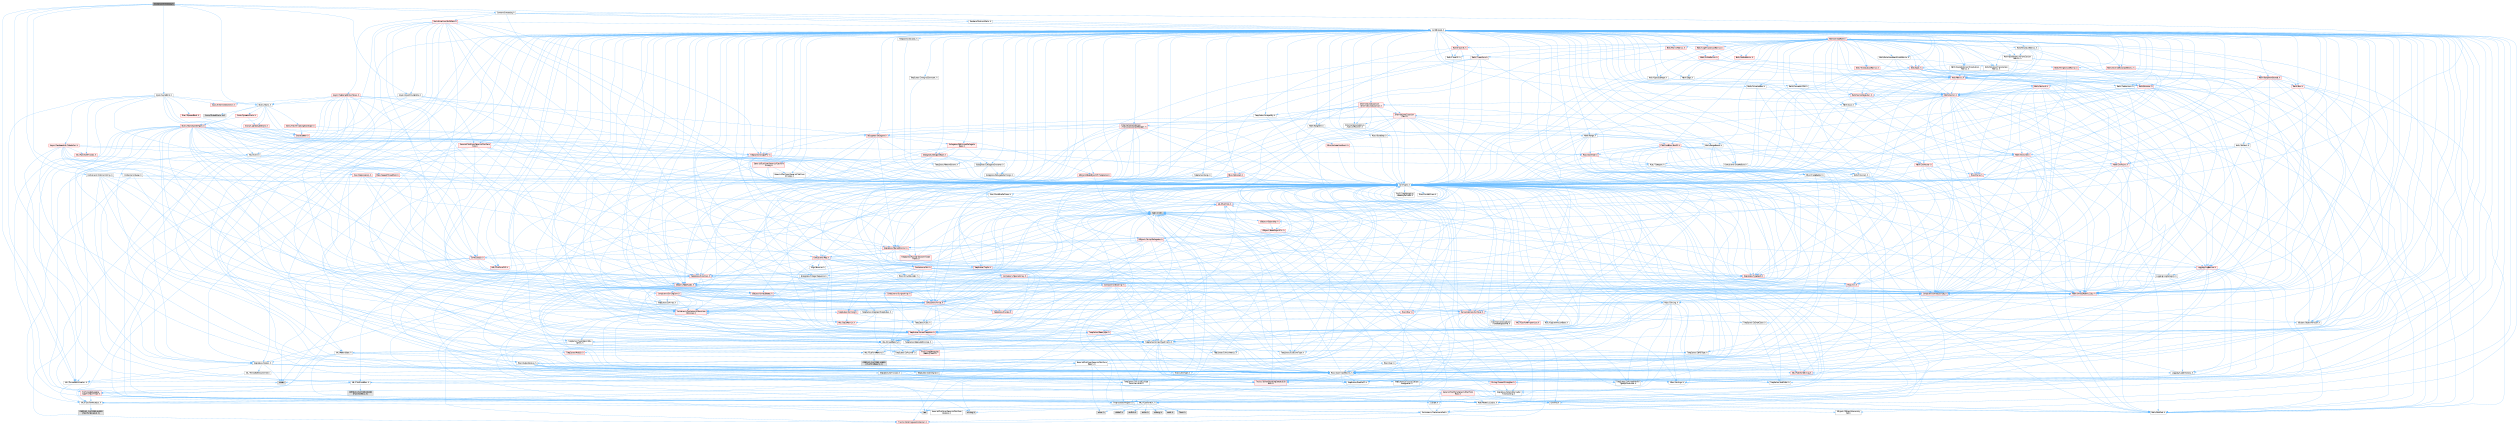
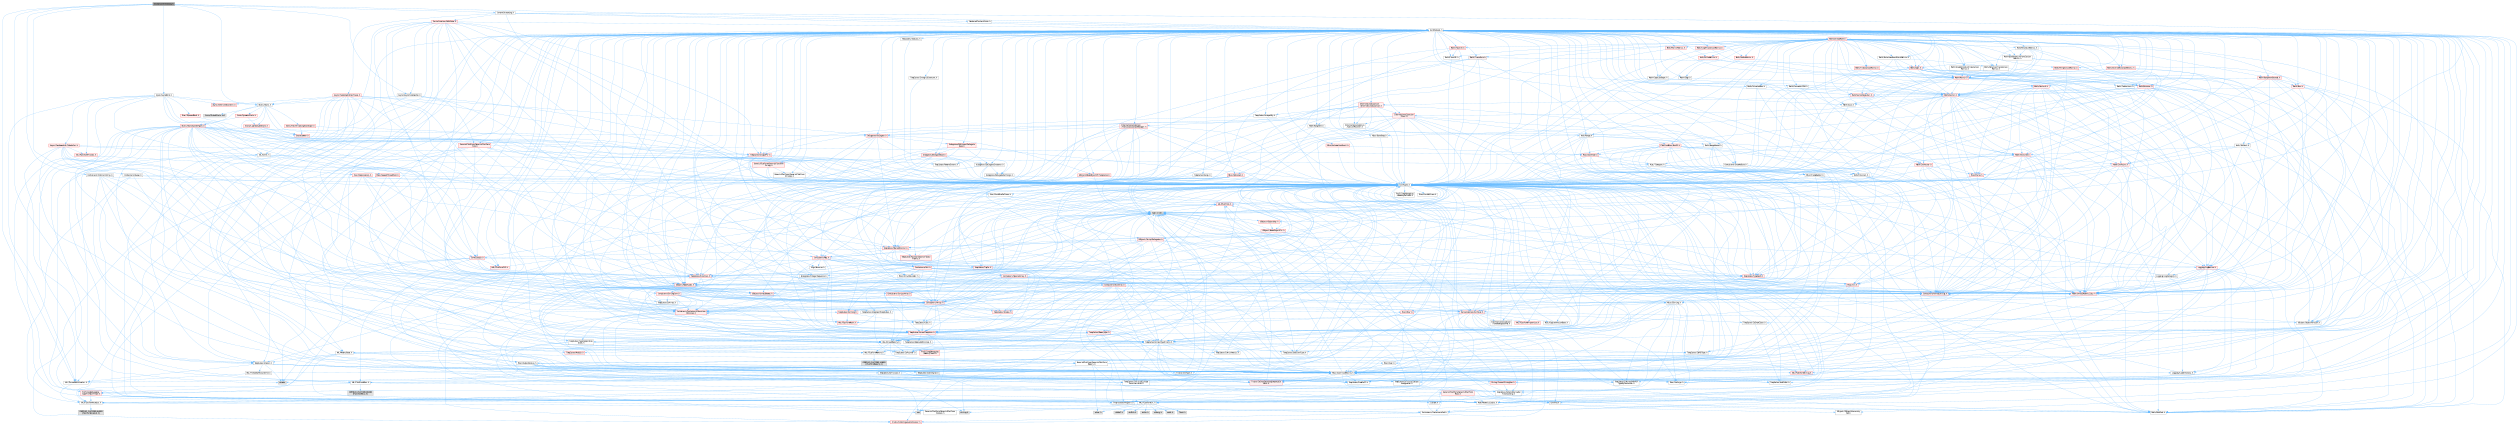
node "HAL/ScaleMatrix.h": label "HAL/ScaleMatrix.h" -> "HAL/PlatformMath.h"
